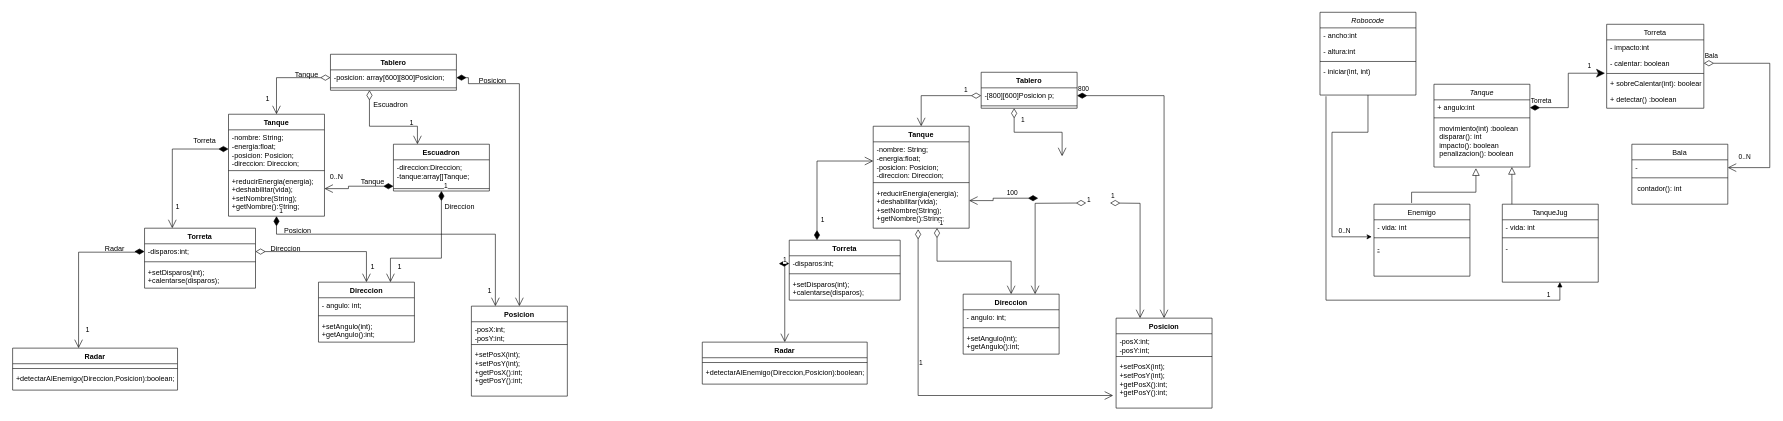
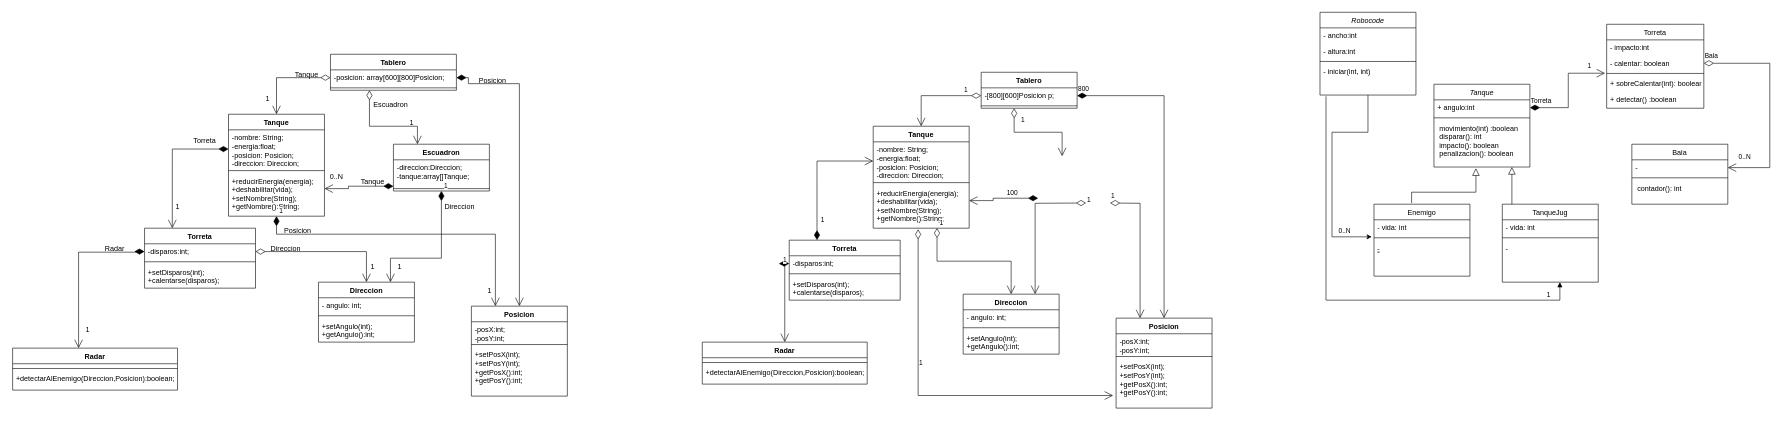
edge "- calentar: boolean" -- "+ angulo:int": arrowhead classic -> open
